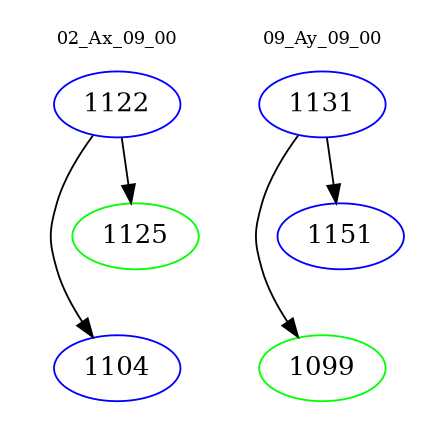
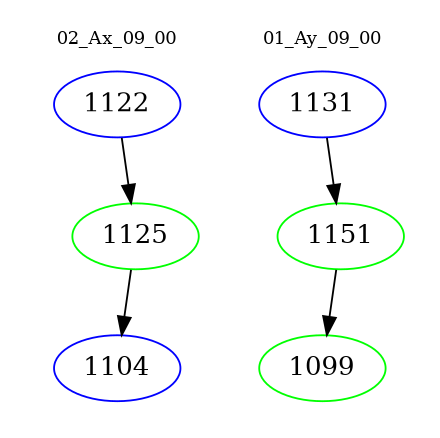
cluster "09_Ay_09_00": label "09_Ay_09_00" -> "01_Ay_09_00"
edge "1122" -> "1104": now "1125" -> "1104"
edge "1131" -> "1099": now "1151" -> "1099"
node "1151": color blue -> green
